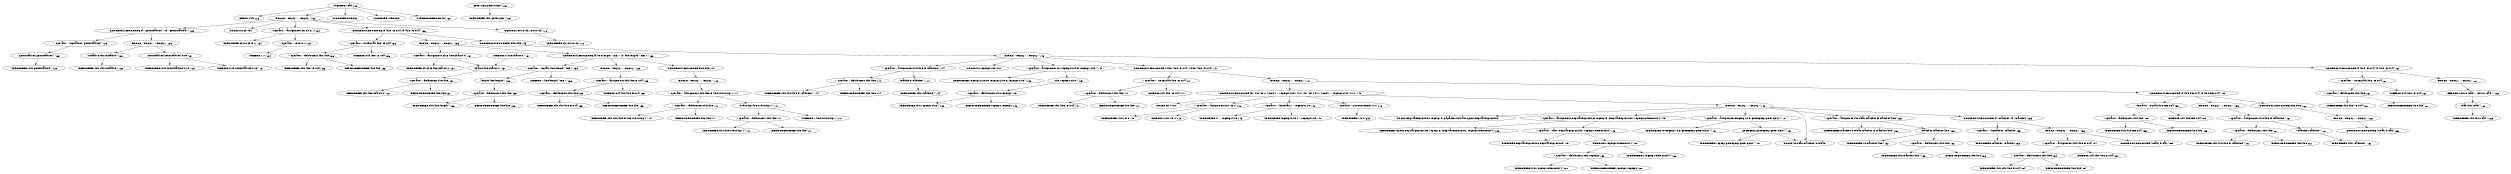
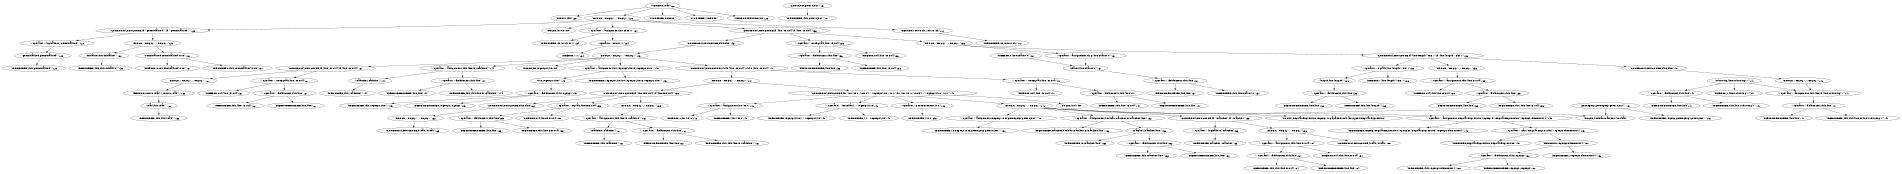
node "(IDENTIFIER,ch,ch = line.charAt(0))": removed
edge "(<operator>.assignment,this.line = line.substring(1))" -> "(substring,line.substring(1))": reversed
edge "(<operator>.assignment,Regexp re = getRegexp(getProject()))" -> "(getRegexp,getRegexp(getProject()))": removed
